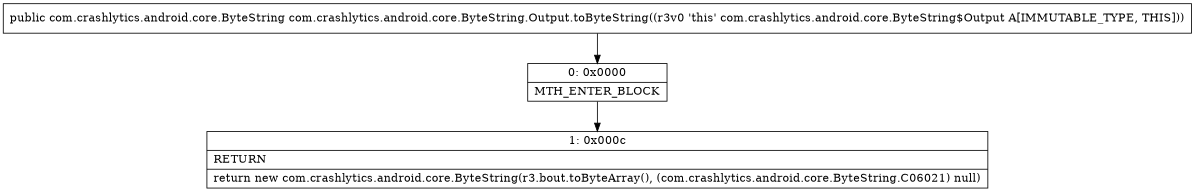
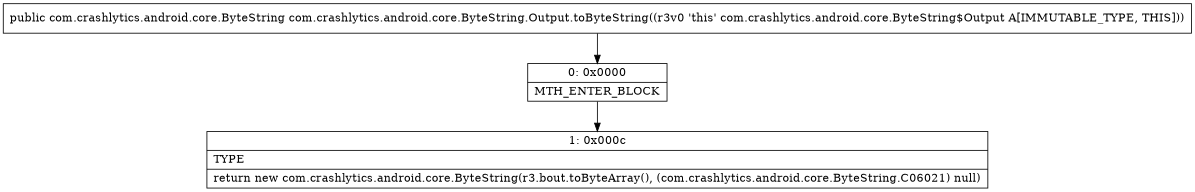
node "1: 0x000c": text "RETURN" -> "TYPE"
